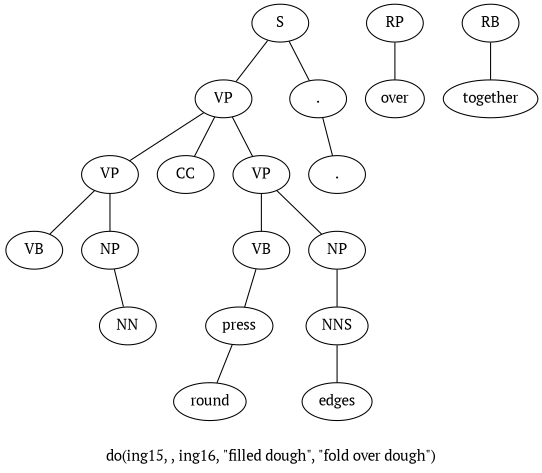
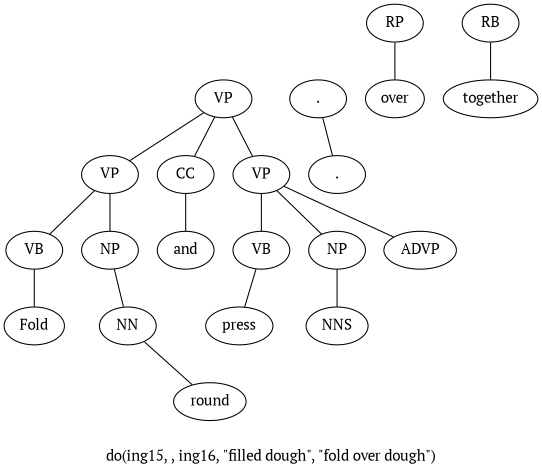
node "S": removed
node "and": added
node "ADVP": added
node "Fold": added
edge "press" -- "round": now "NN" -- "round"
node "edges": removed
